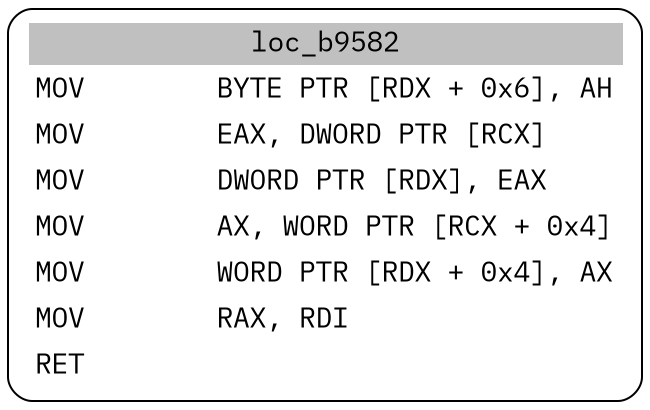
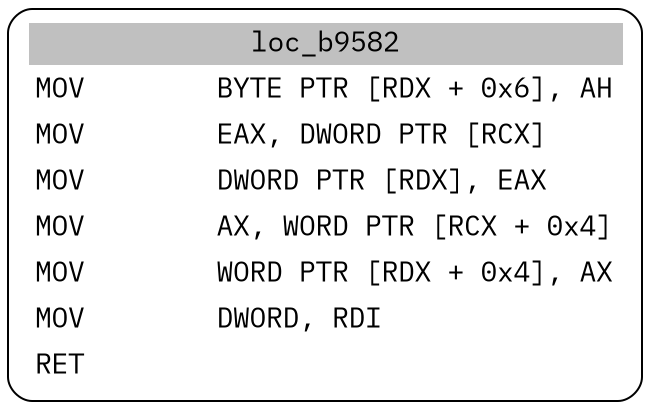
node "loc_b9582": text "MOV        RAX, RDI" -> "MOV        DWORD, RDI"
